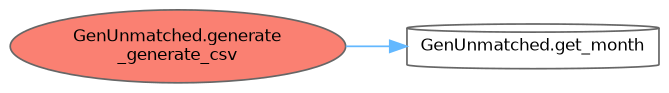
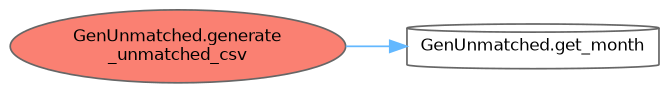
node "GenUnmatched.generate _generate_csv": label "GenUnmatched.generate _generate_csv" -> "GenUnmatched.generate _unmatched_csv"
